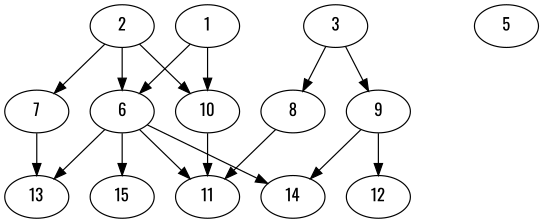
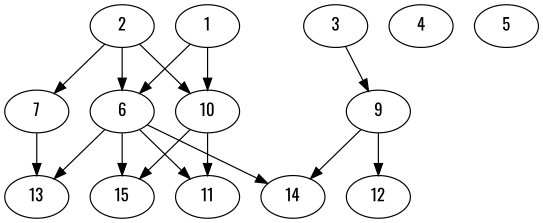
node "4": added
node "8": removed
edge "10" -> "15": added
